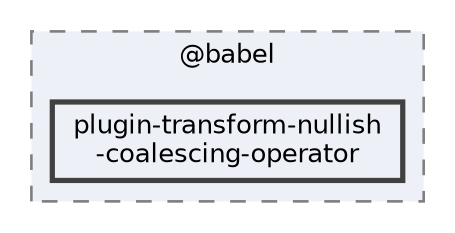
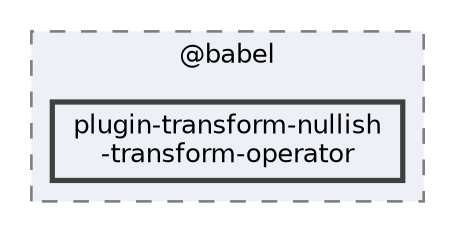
node "plugin-transform-nullish -coalescing-operator": label "plugin-transform-nullish -coalescing-operator" -> "plugin-transform-nullish -transform-operator"
